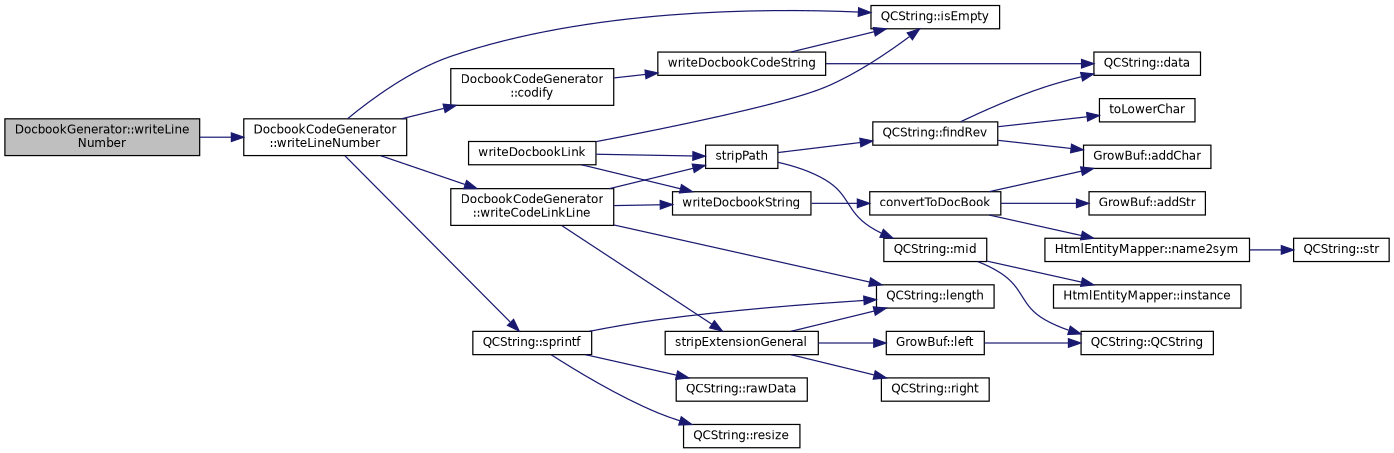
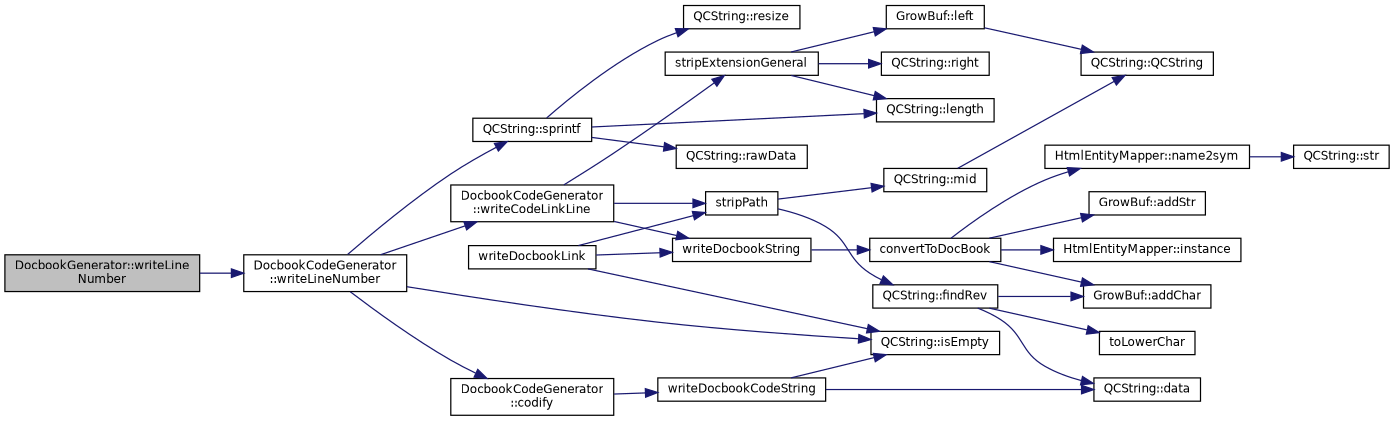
edge "DocbookCodeGenerator ::writeCodeLinkLine" -> "QCString::length": removed
edge "QCString::mid" -> "HtmlEntityMapper::instance": now "convertToDocBook" -> "HtmlEntityMapper::instance"
